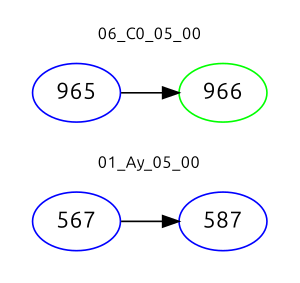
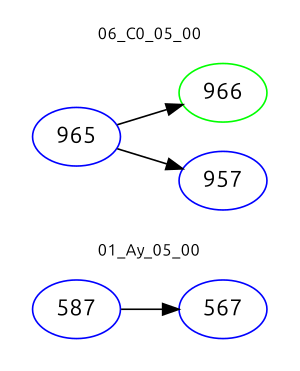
node "957": added
edge "567" -> "587": reversed
